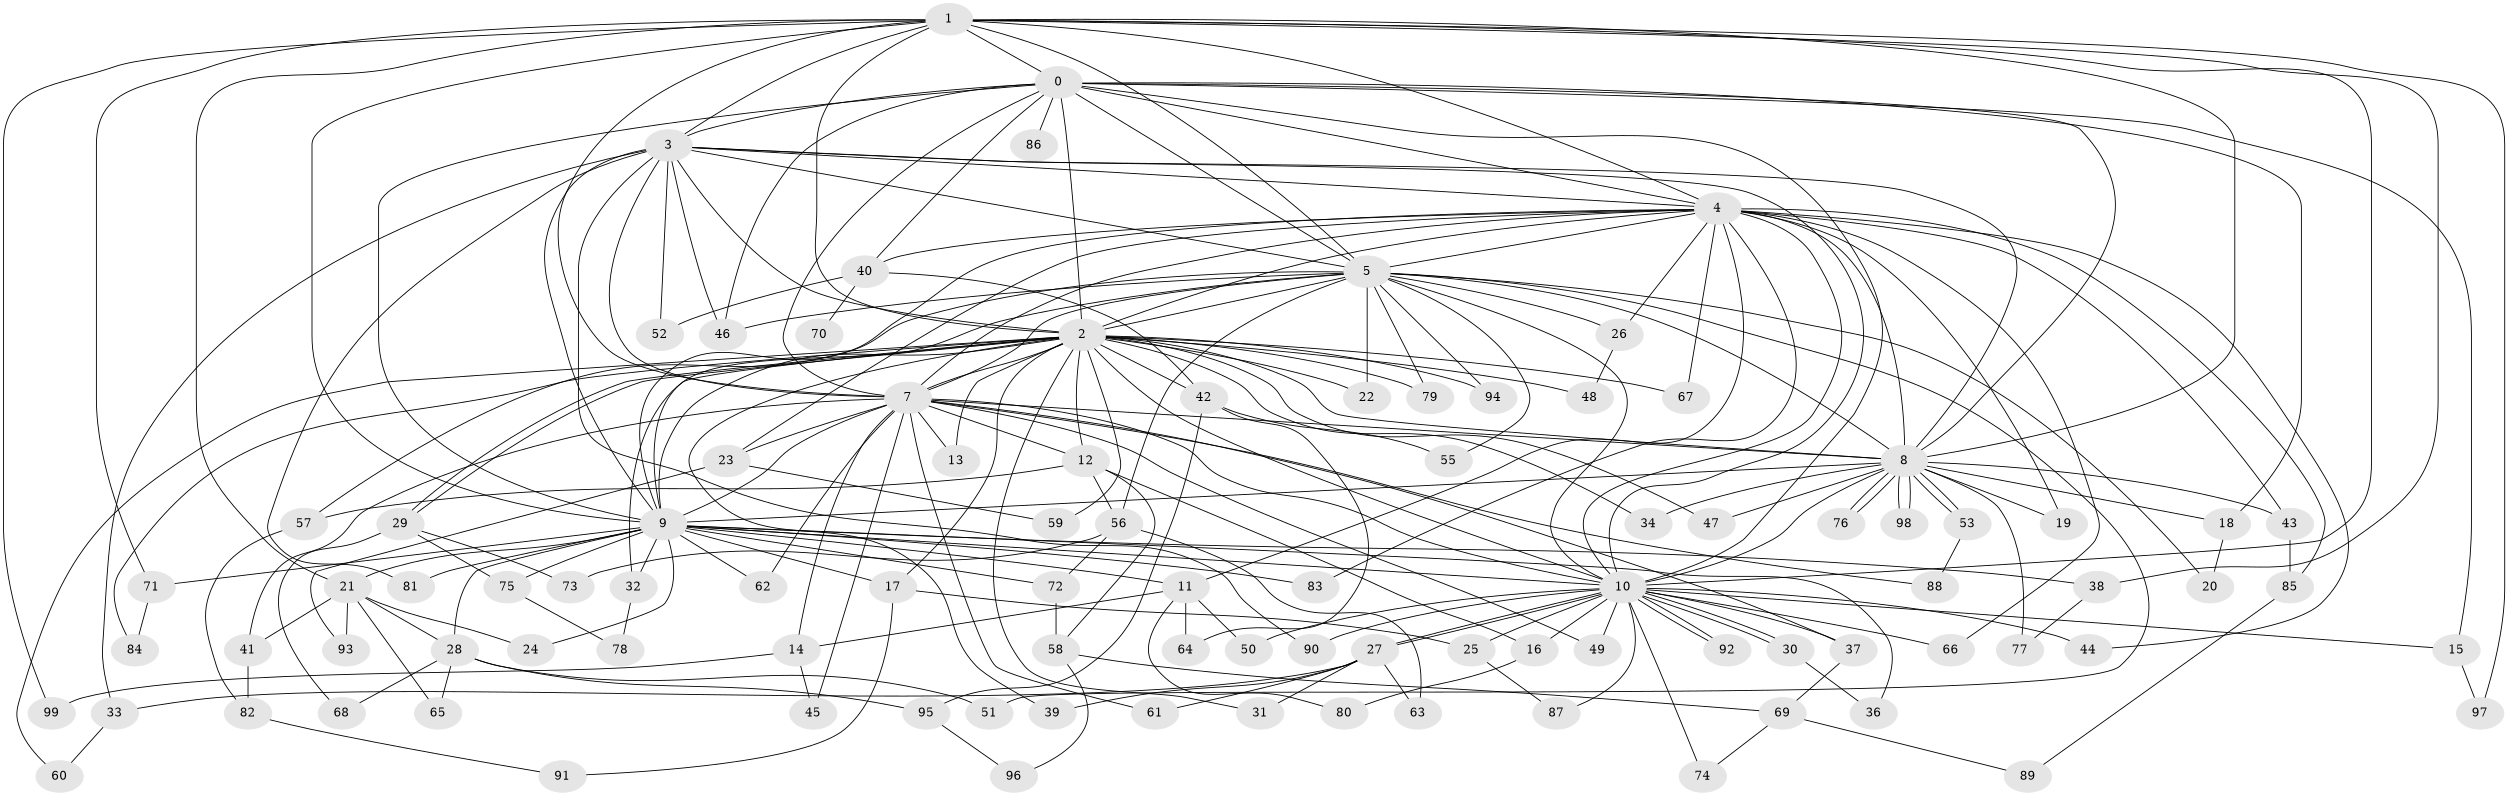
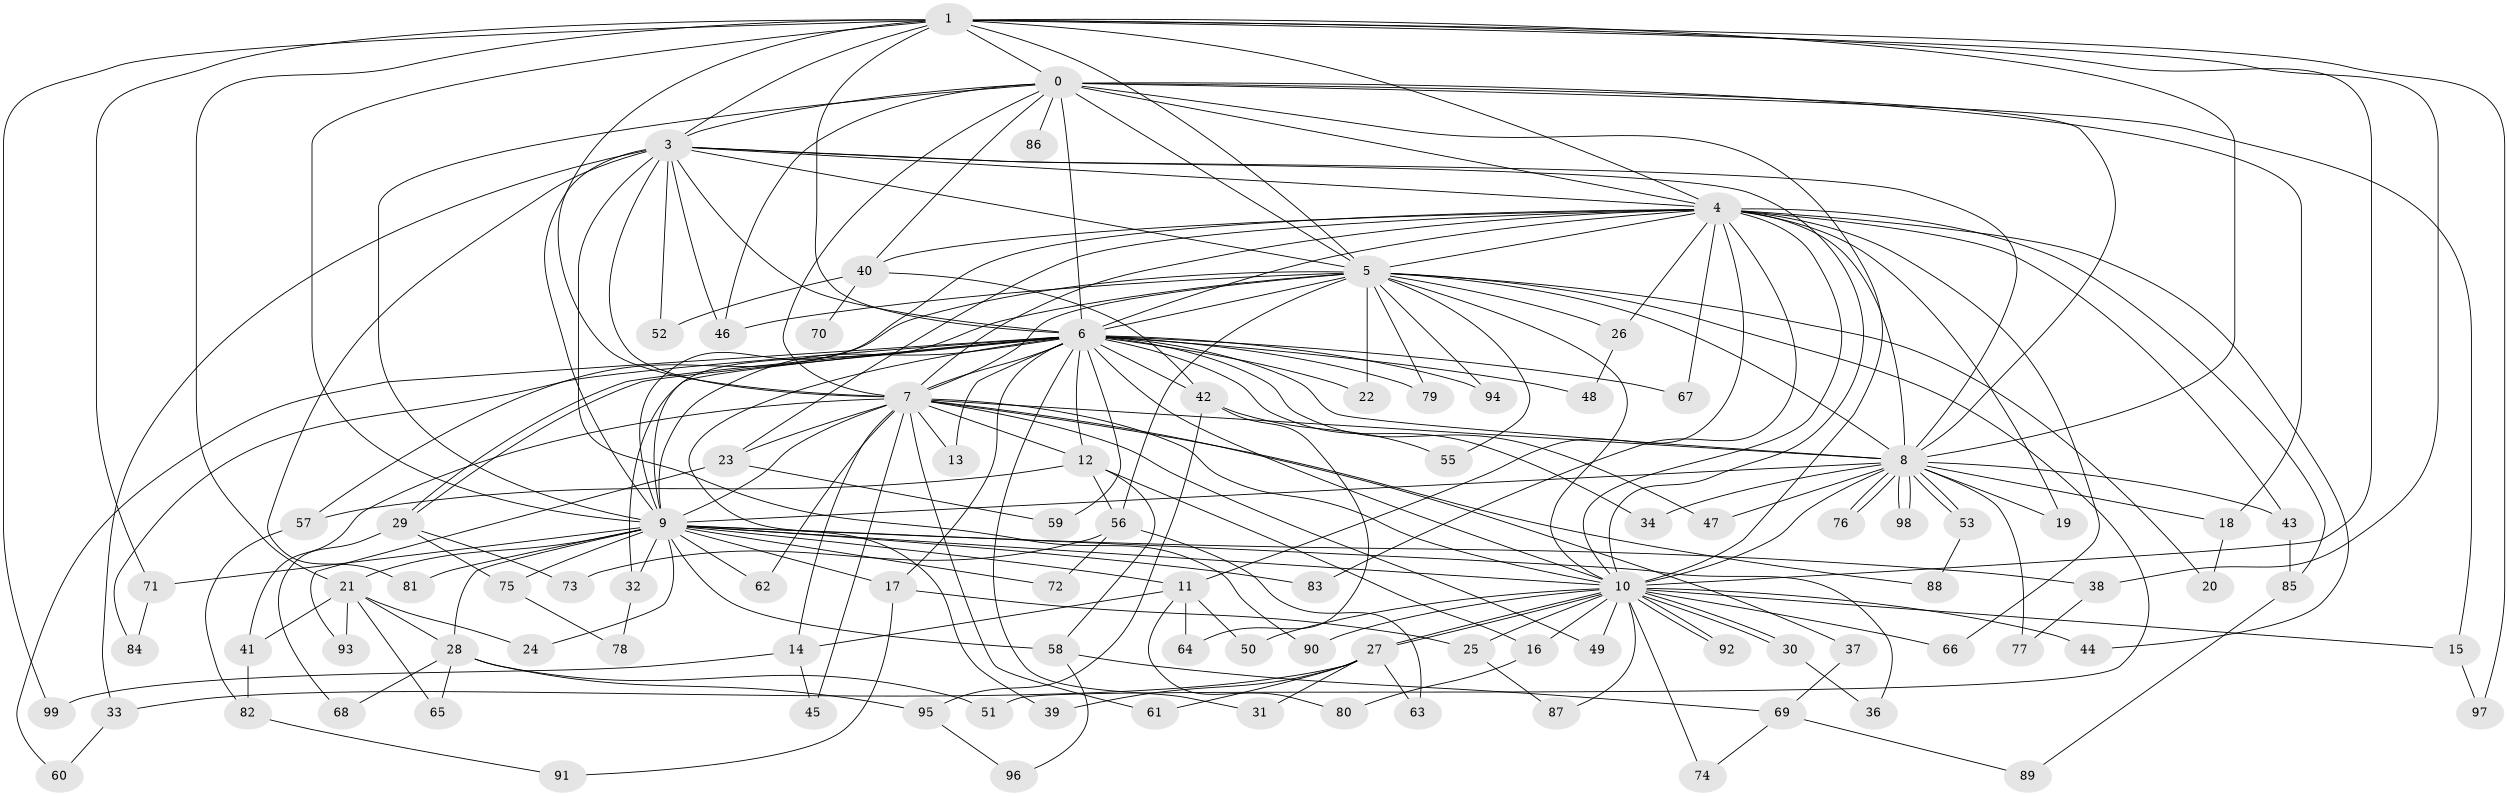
node "2": label "2" -> "6"
edge "10" -- "37": removed
edge "72" -- "58": now "9" -- "58"
